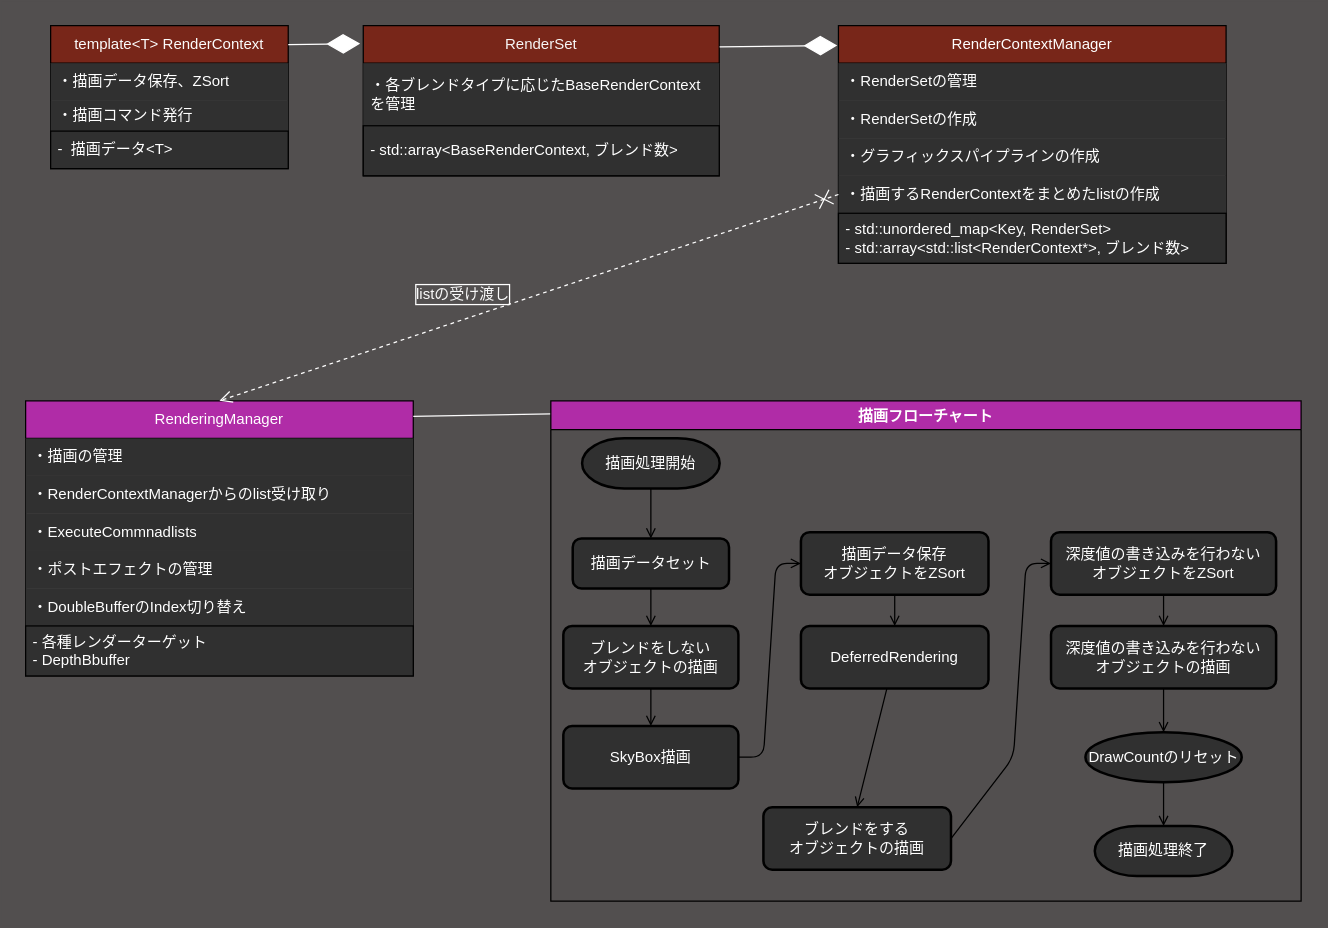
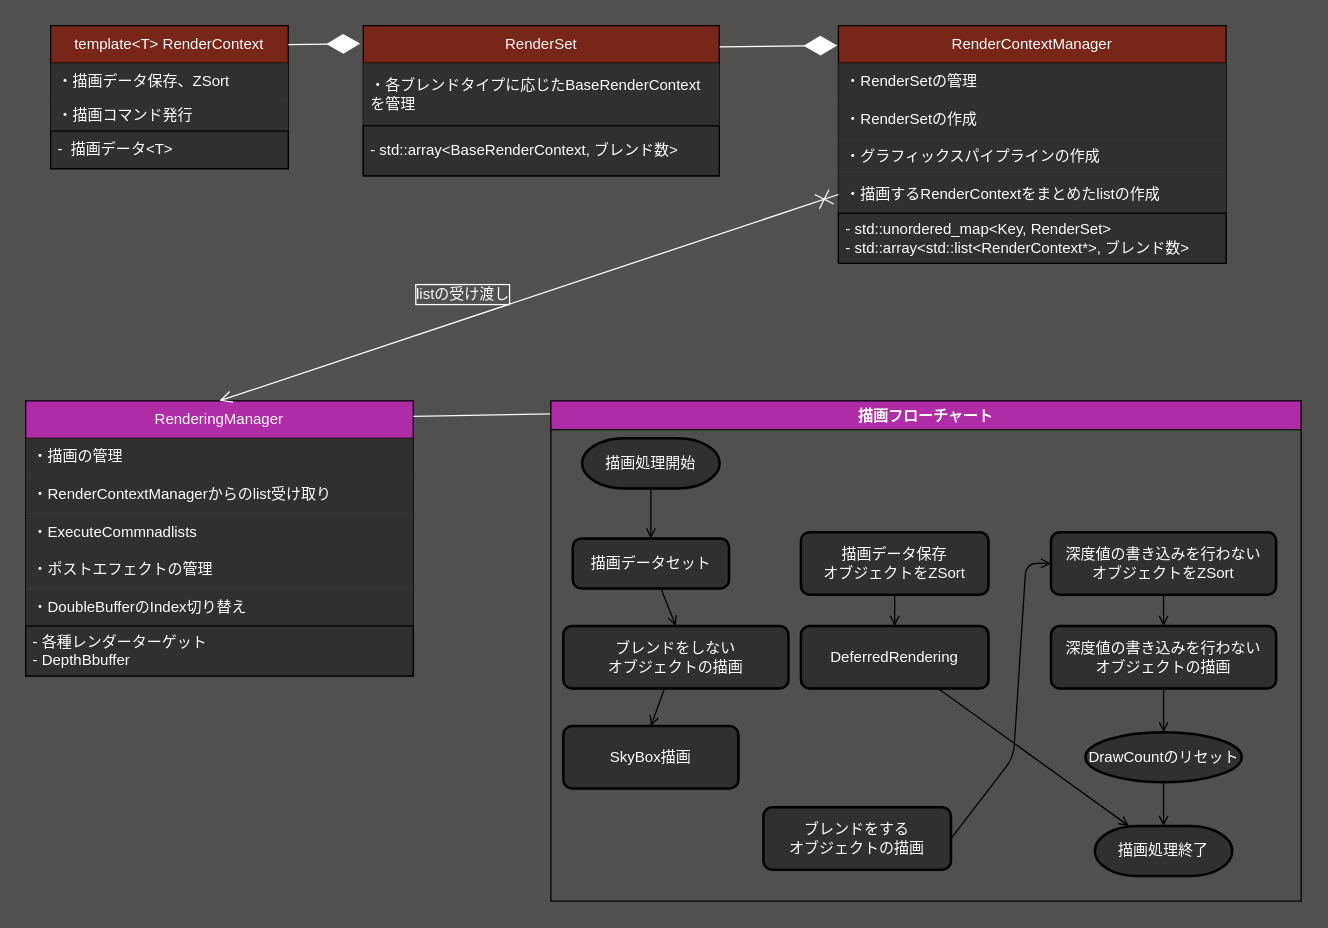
edge "・描画するRenderContextをまとめたlistの作成" -- "RenderingManager": style dashed -> solid
node "ブレンドをしない オブジェクトの描画": size 175x63 -> 225x63
edge "SkyBox描画" -> "描画データ保存 オブジェクトをZSort": removed
edge "DeferredRendering" -> "ブレンドをする オブジェクトの描画": now "DeferredRendering" -> "描画処理終了"
